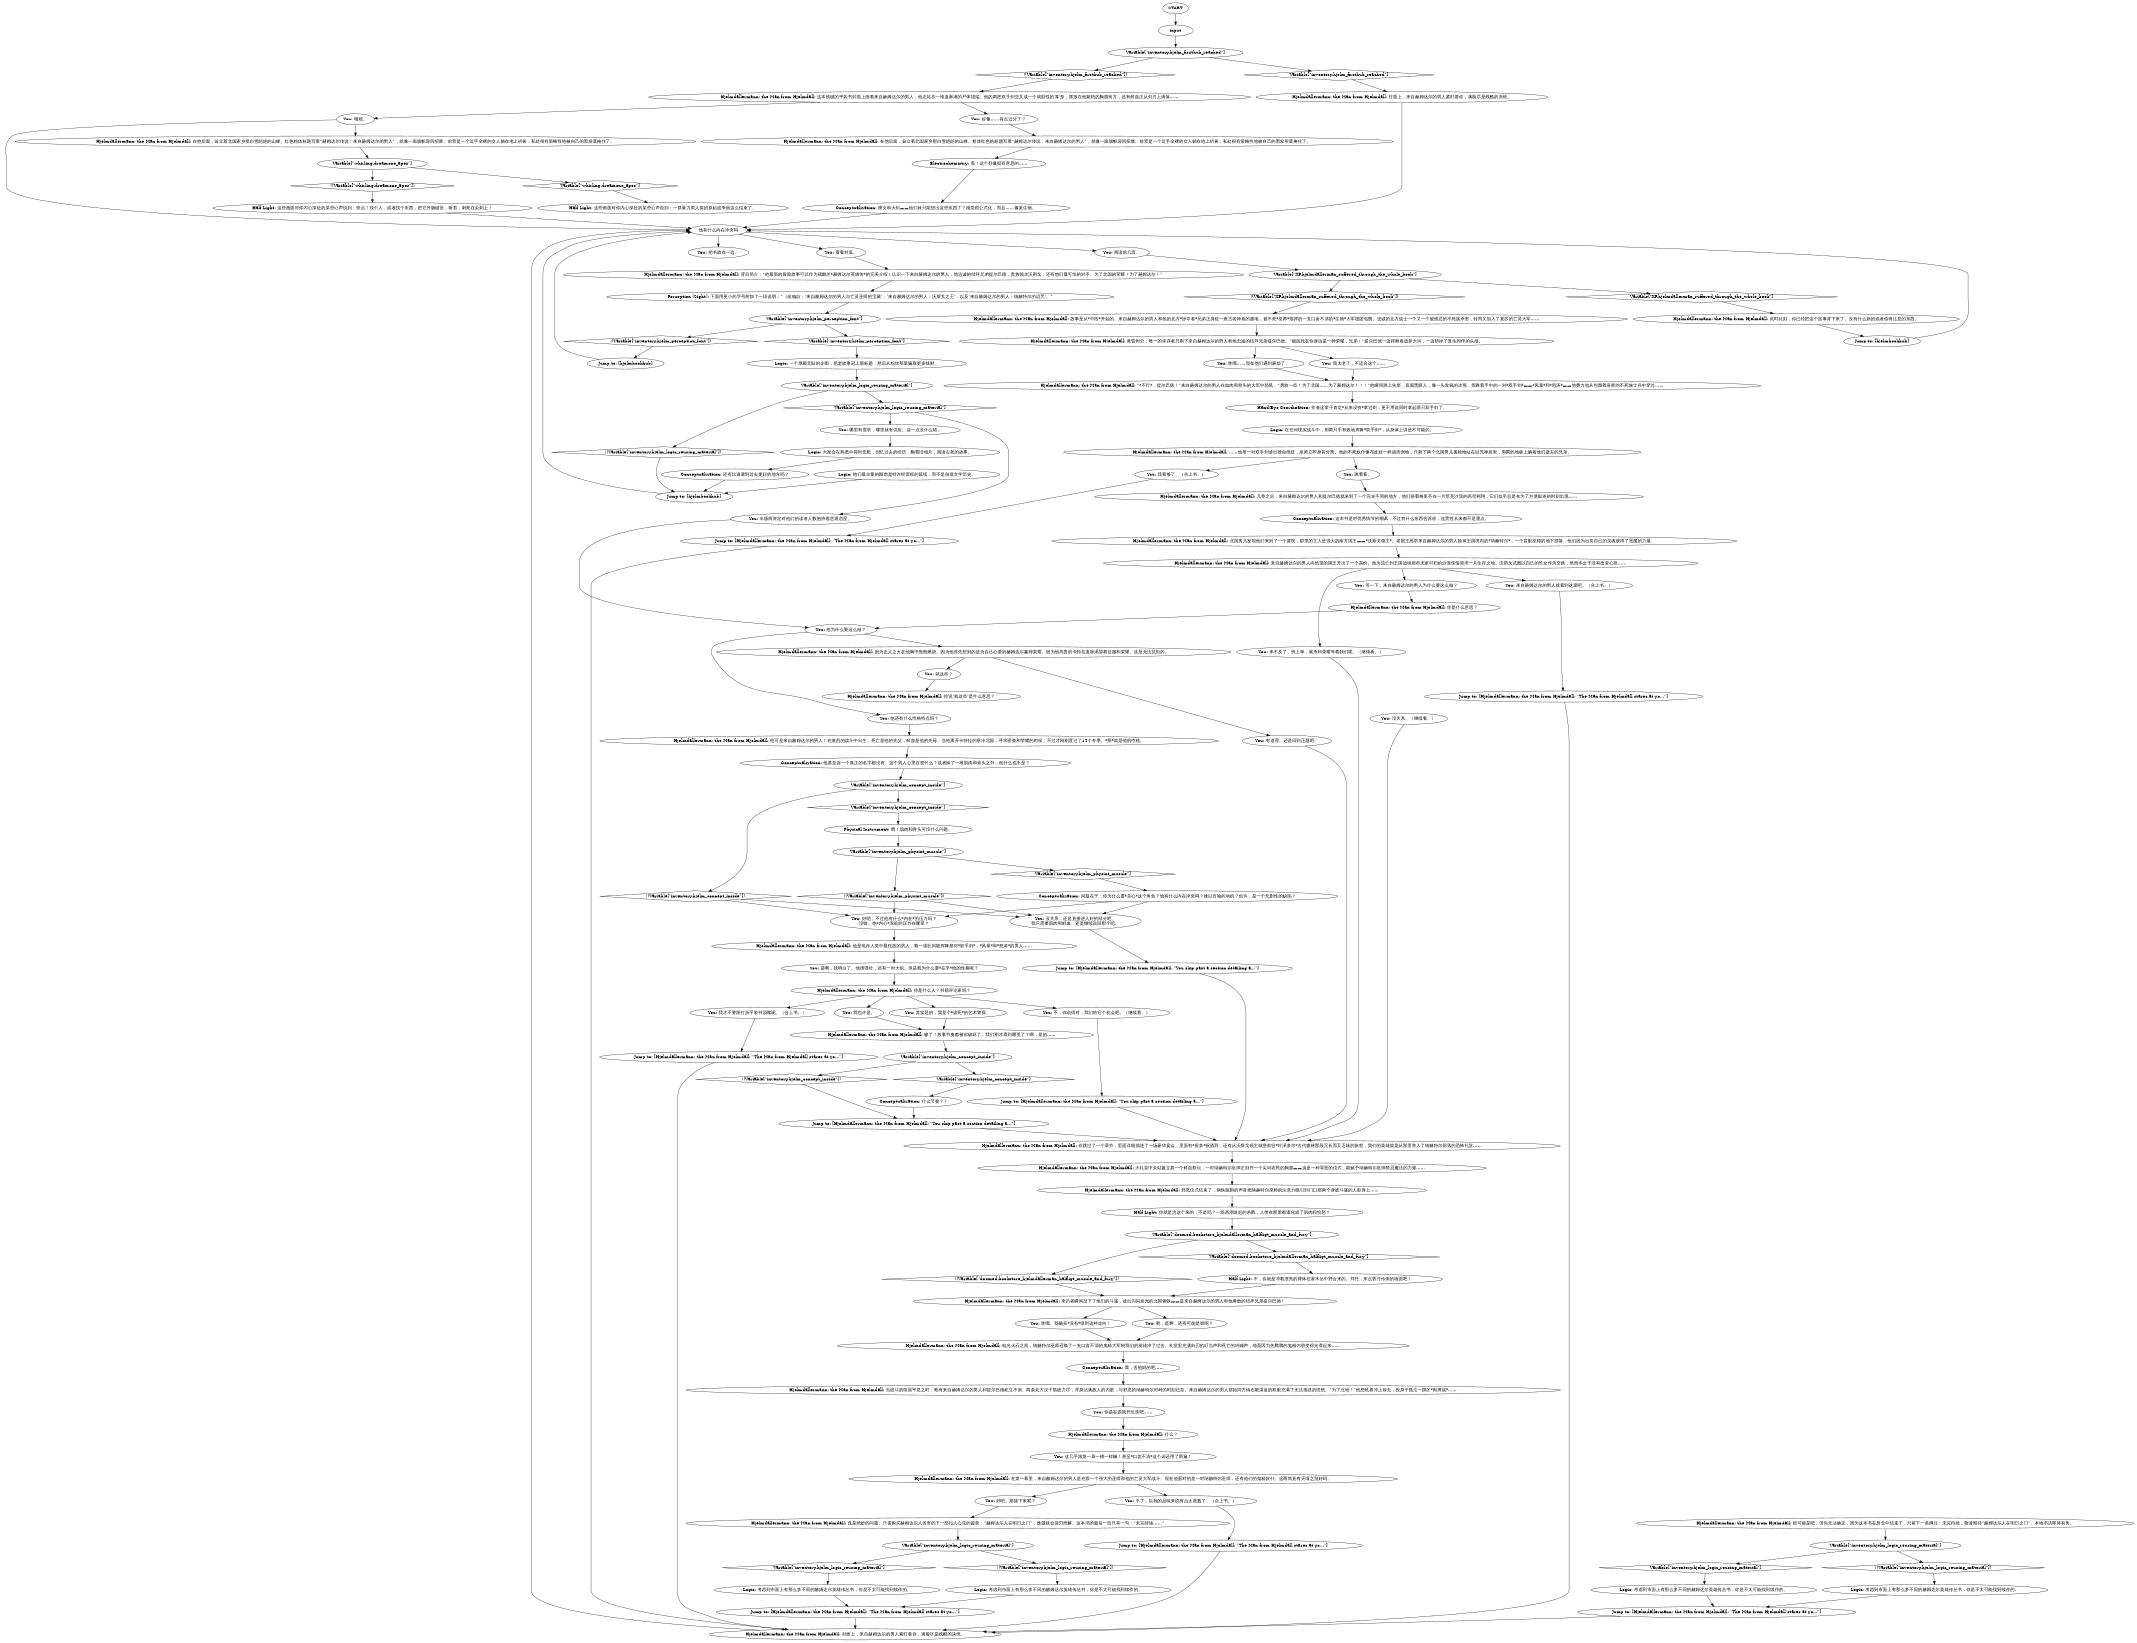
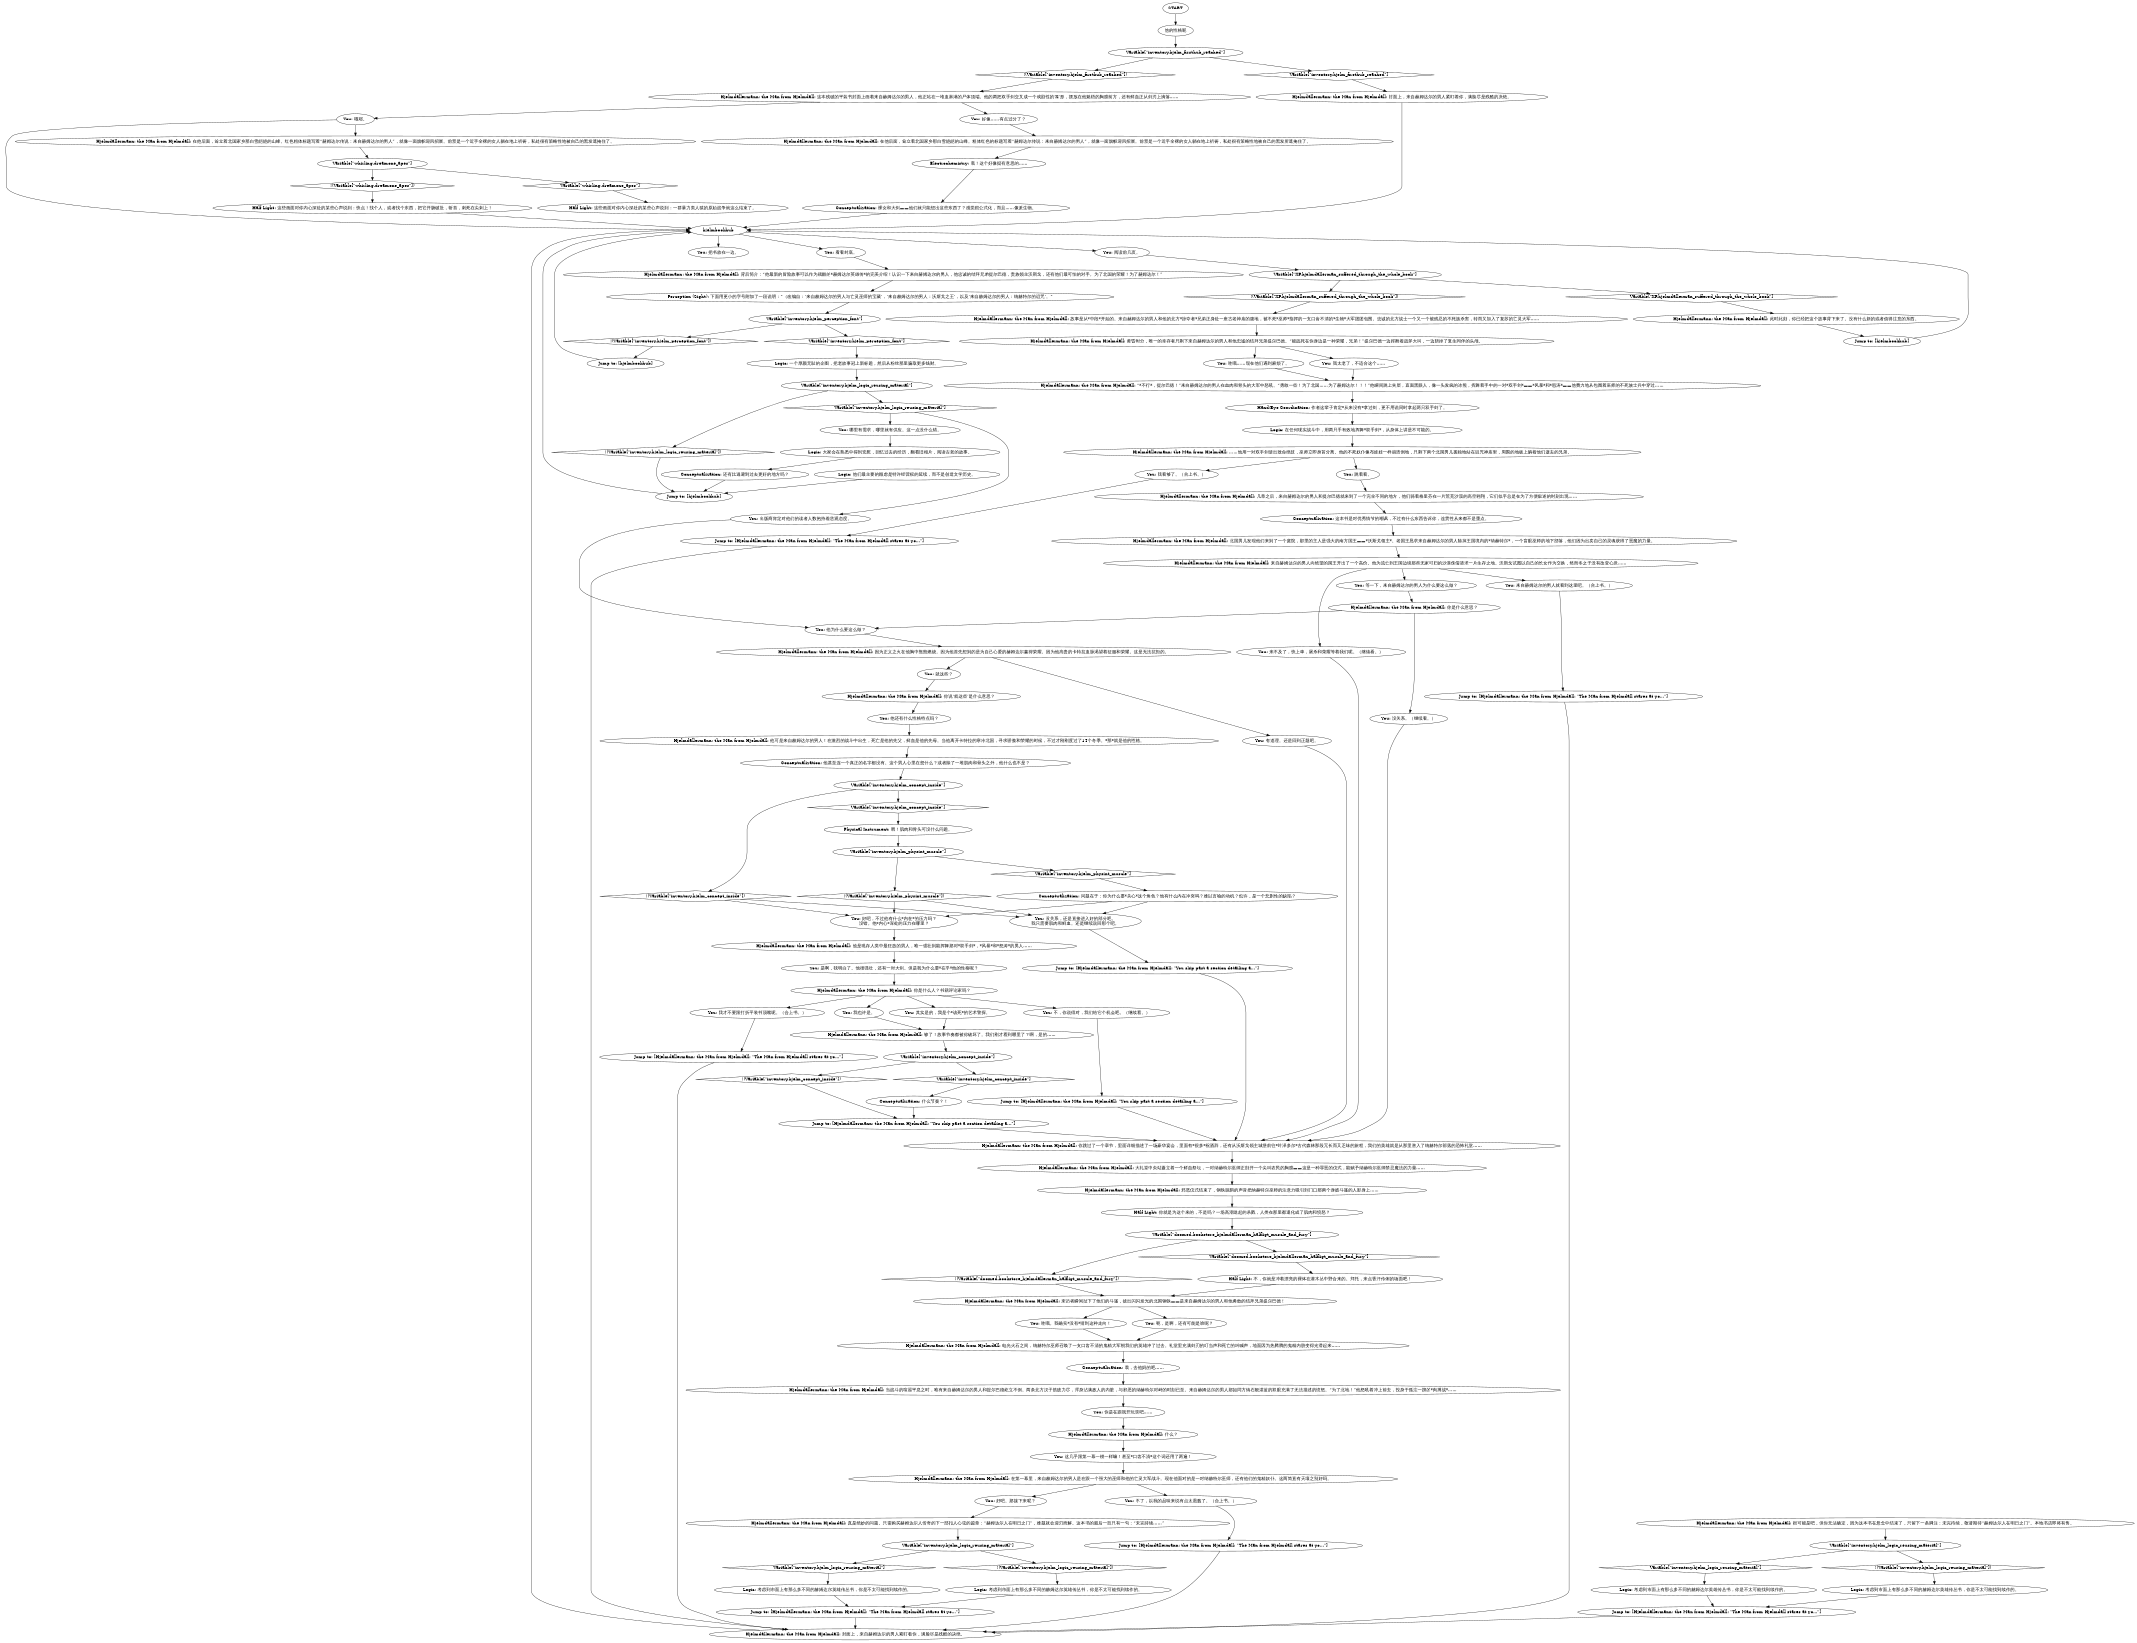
node "input": label "input" -> "他的性格呢"
node "他有什么内在冲突吗": label "他有什么内在冲突吗" -> "hjelmbookhub"
edge "Hand/Eye Coordination: 作者这辈子肯定*从来没有*拿过剑，更不用说同时拿起两只双手剑了。" -> "Logic: 在任何现实战斗中，用两只手有效地挥舞*双手剑*，从身体上讲是不可能的。": added
edge "Hjelmdallermann: the Man from Hjelmdall: 你是什么意思？" -> "You: 没关系。（继续看。）": added
edge "You: 他为什么要这么做？" -> "You: 他还有什么性格特点吗？": now "Hjelmdallermann: the Man from Hjelmdall: 你说‘就这些’是什么意思？" -> "You: 他还有什么性格特点吗？"
